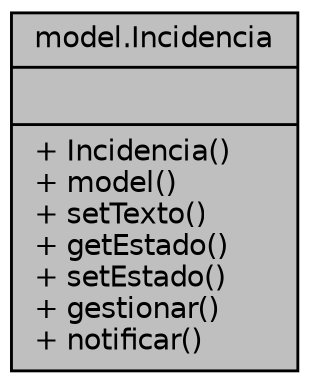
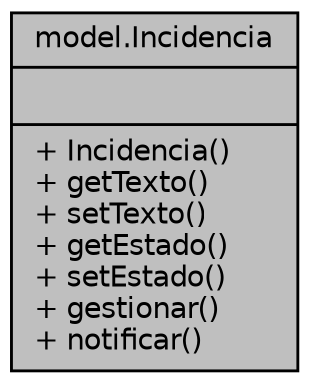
node "model.Incidencia": text "+ model()" -> "+ getTexto()"
